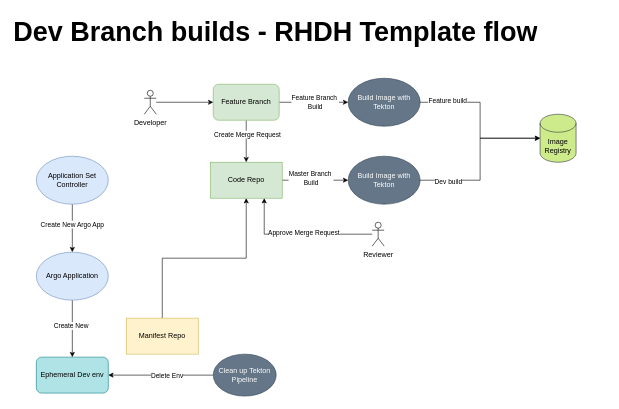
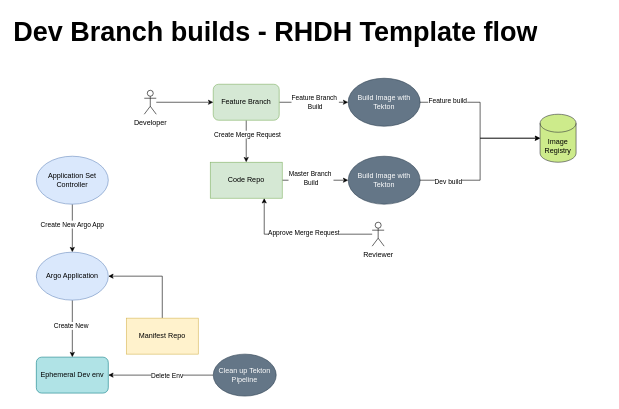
edge "Manifest Repo" -> "Code Repo": now "Manifest Repo" -> "Argo Application"
